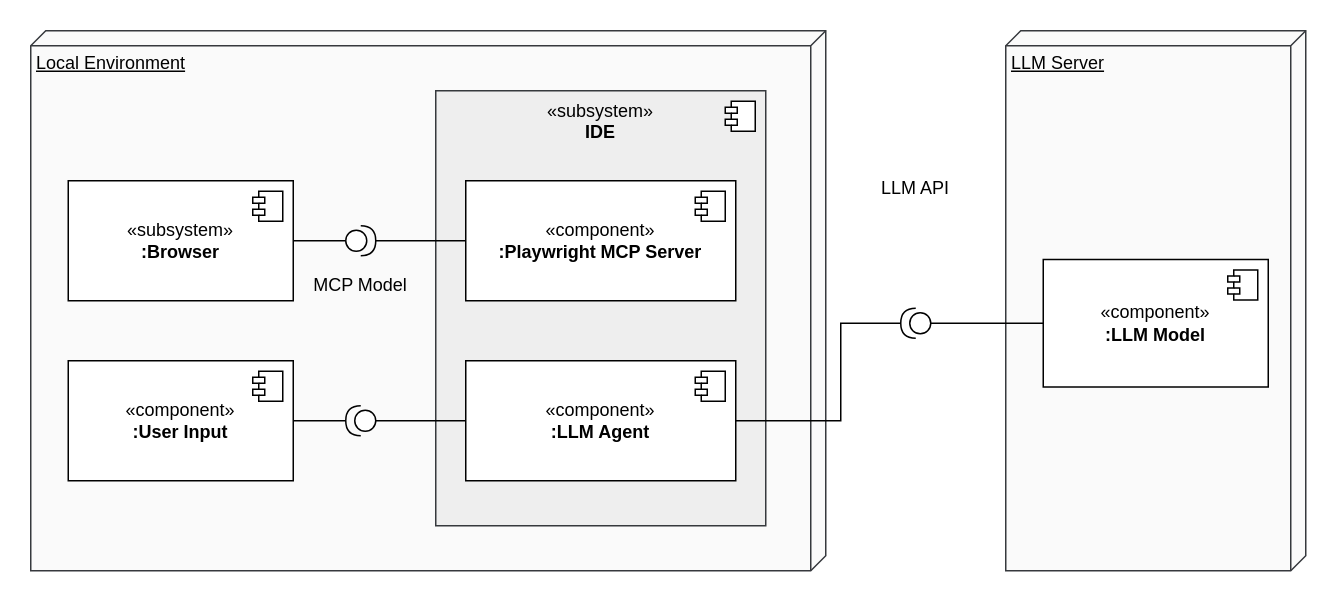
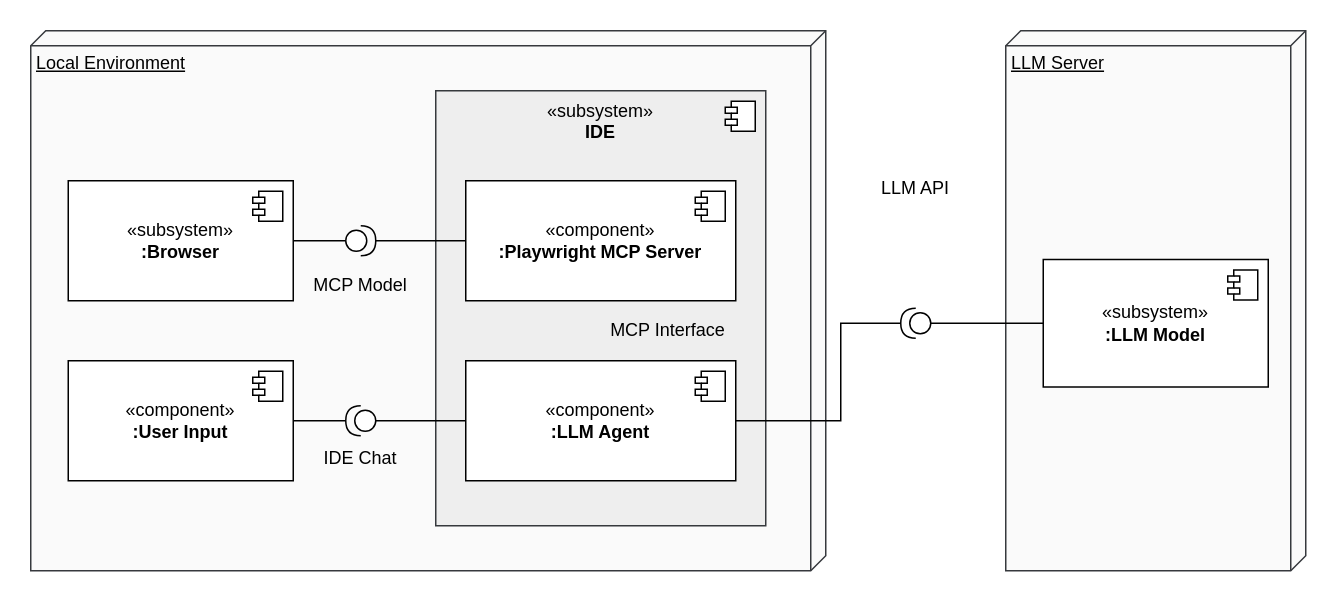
node "«component» :LLM Model": label "«component» :LLM Model" -> "«subsystem» :LLM Model"
node "MCP Interface": added
node "IDE Chat": added
